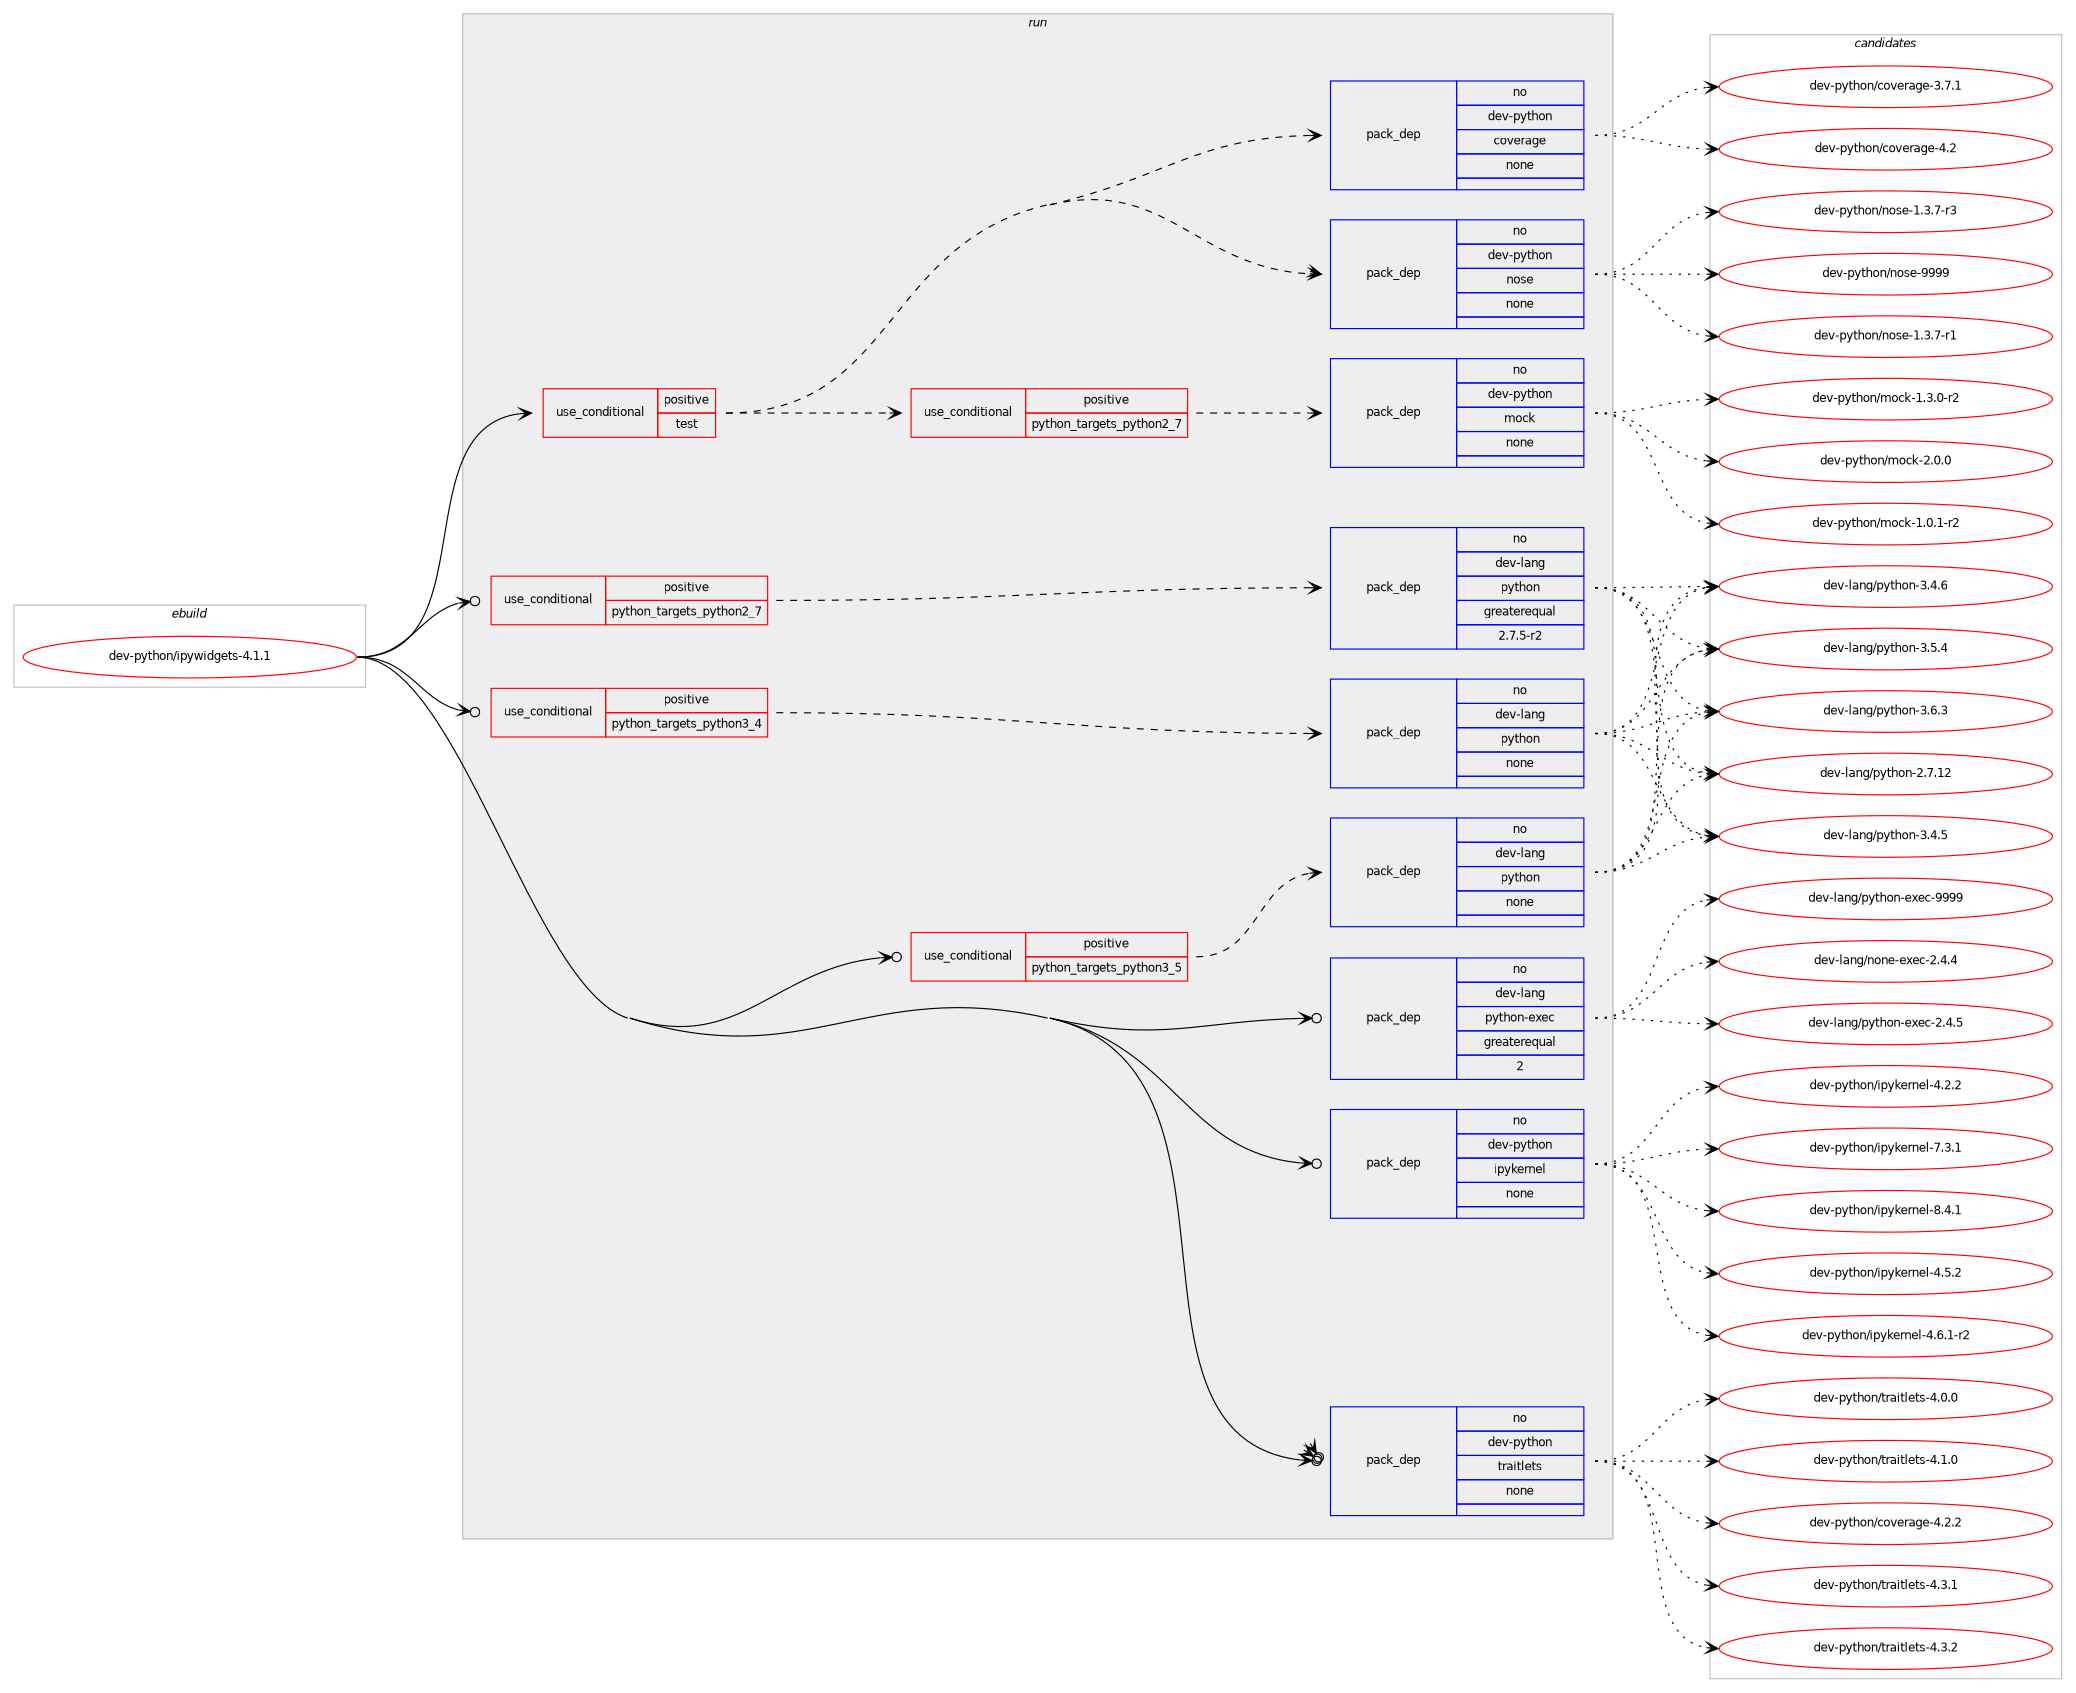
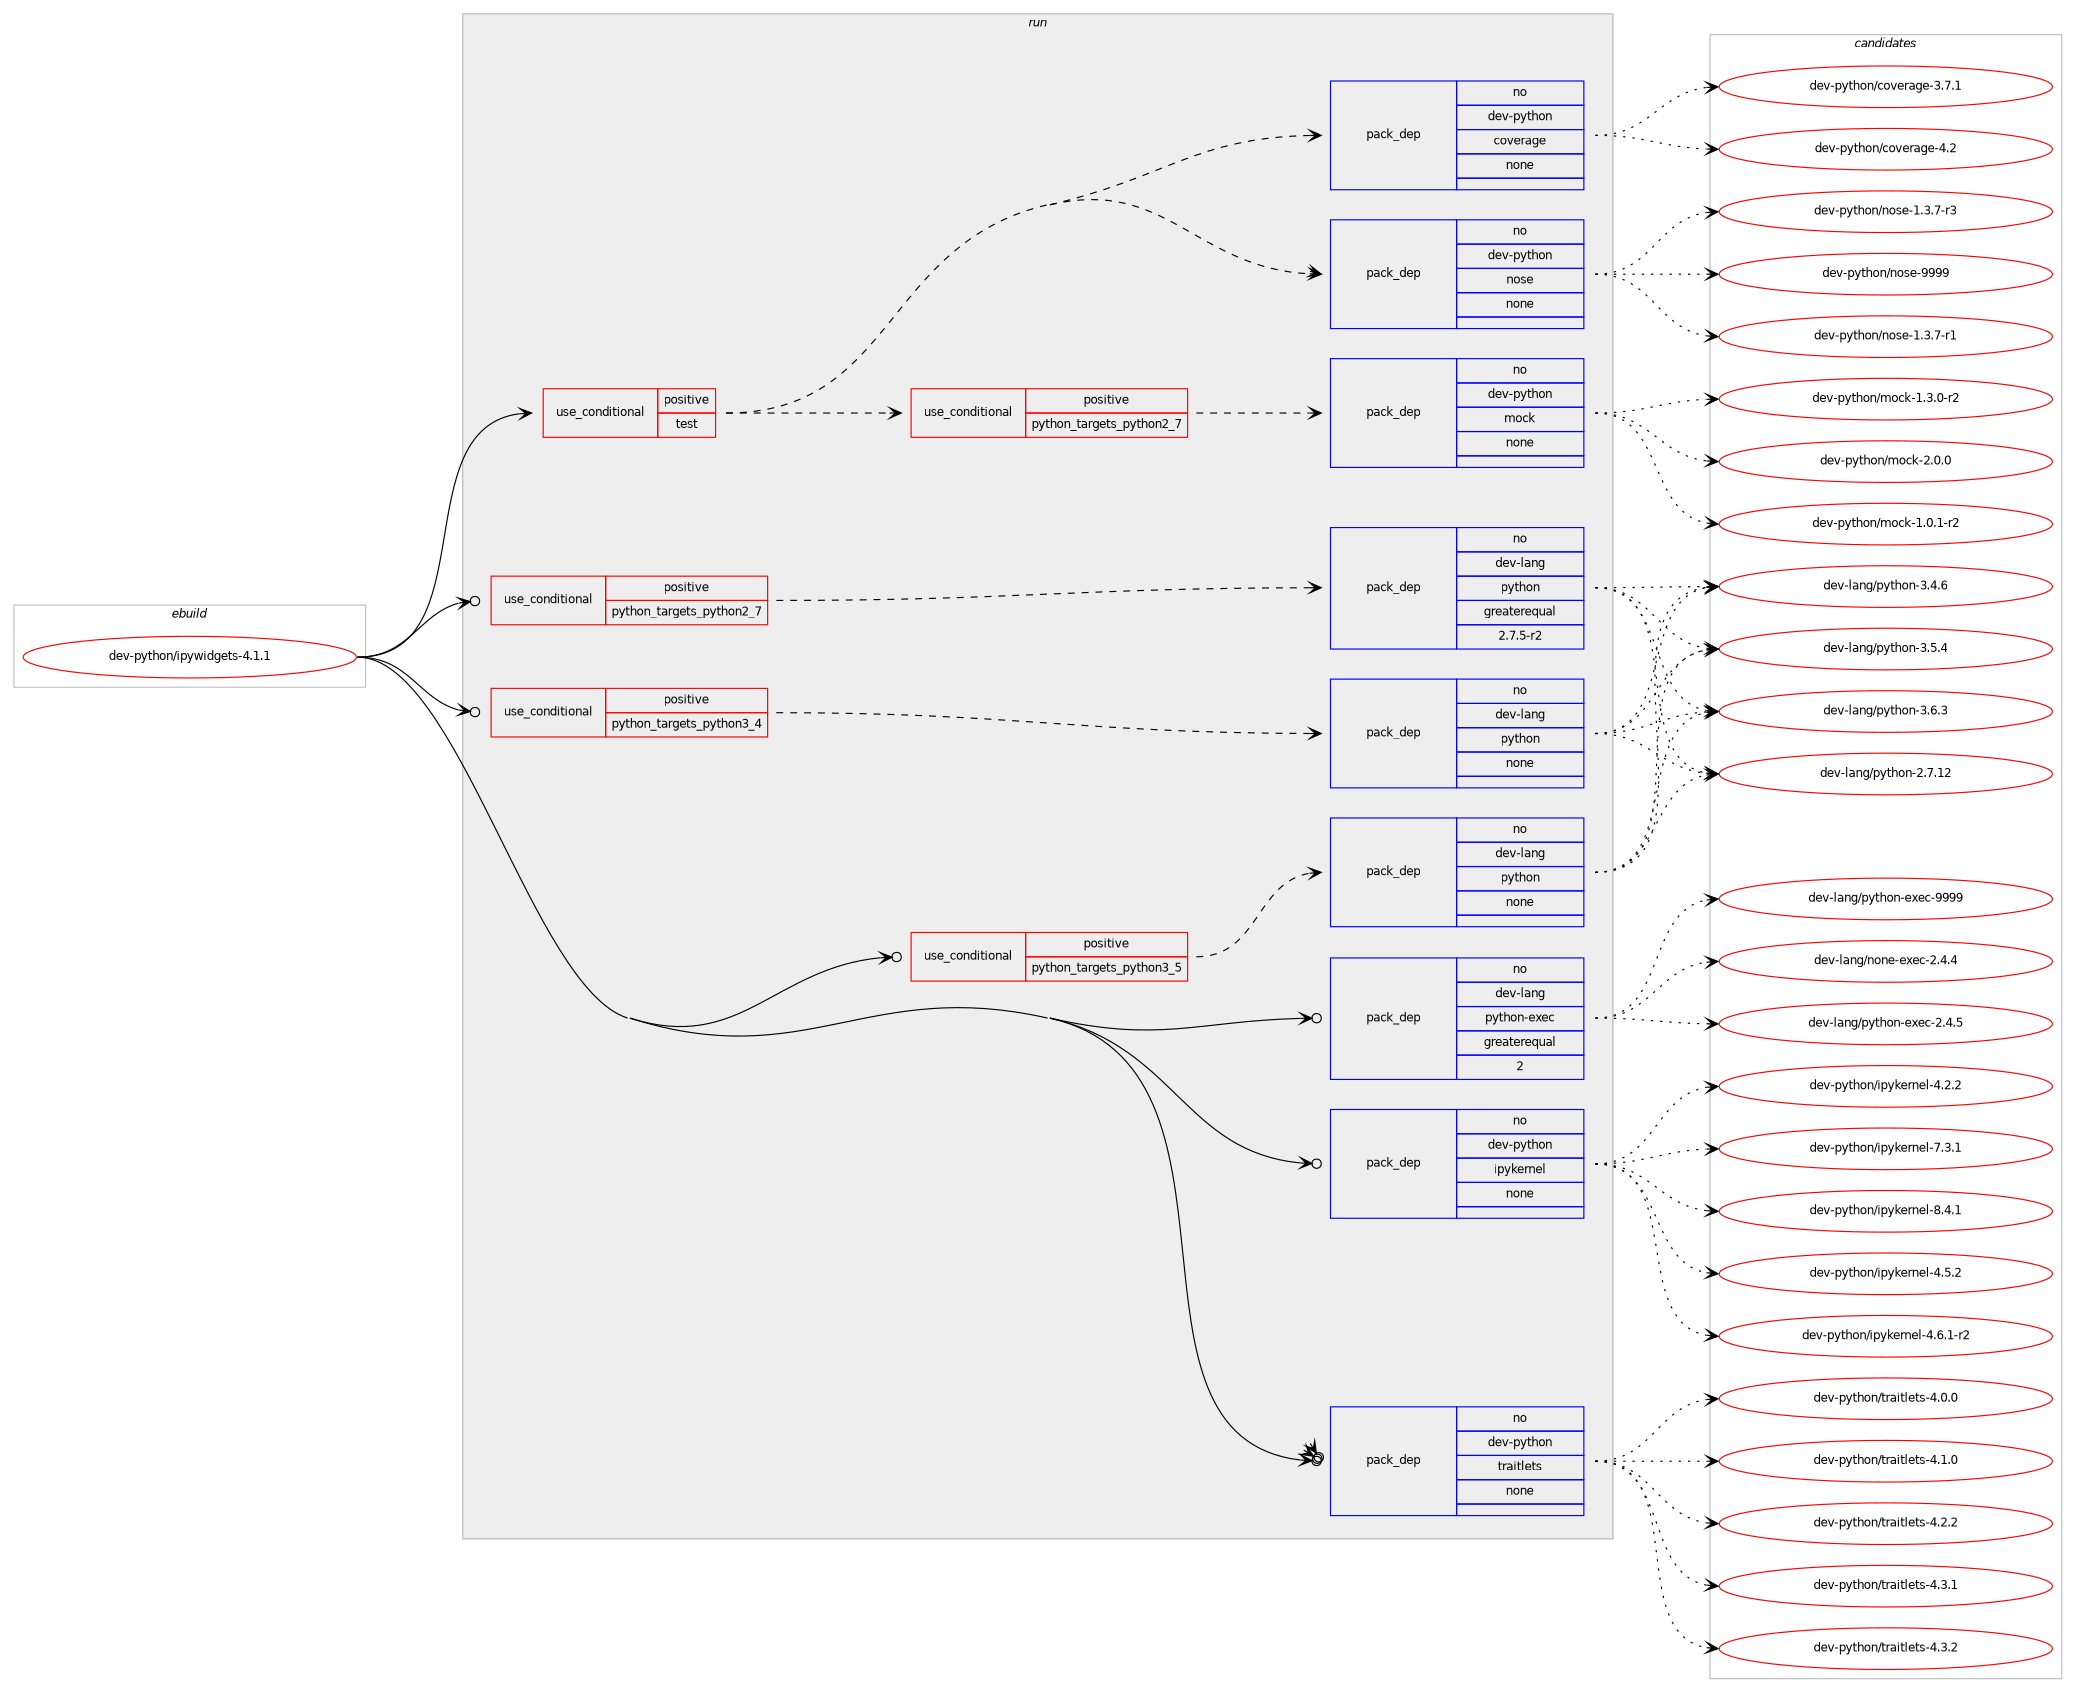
node "dev-lang/python-3.4.5": removed
node "dev-python/coverage-4.2.2": label "dev-python/coverage-4.2.2" -> "dev-python/traitlets-4.2.2"
